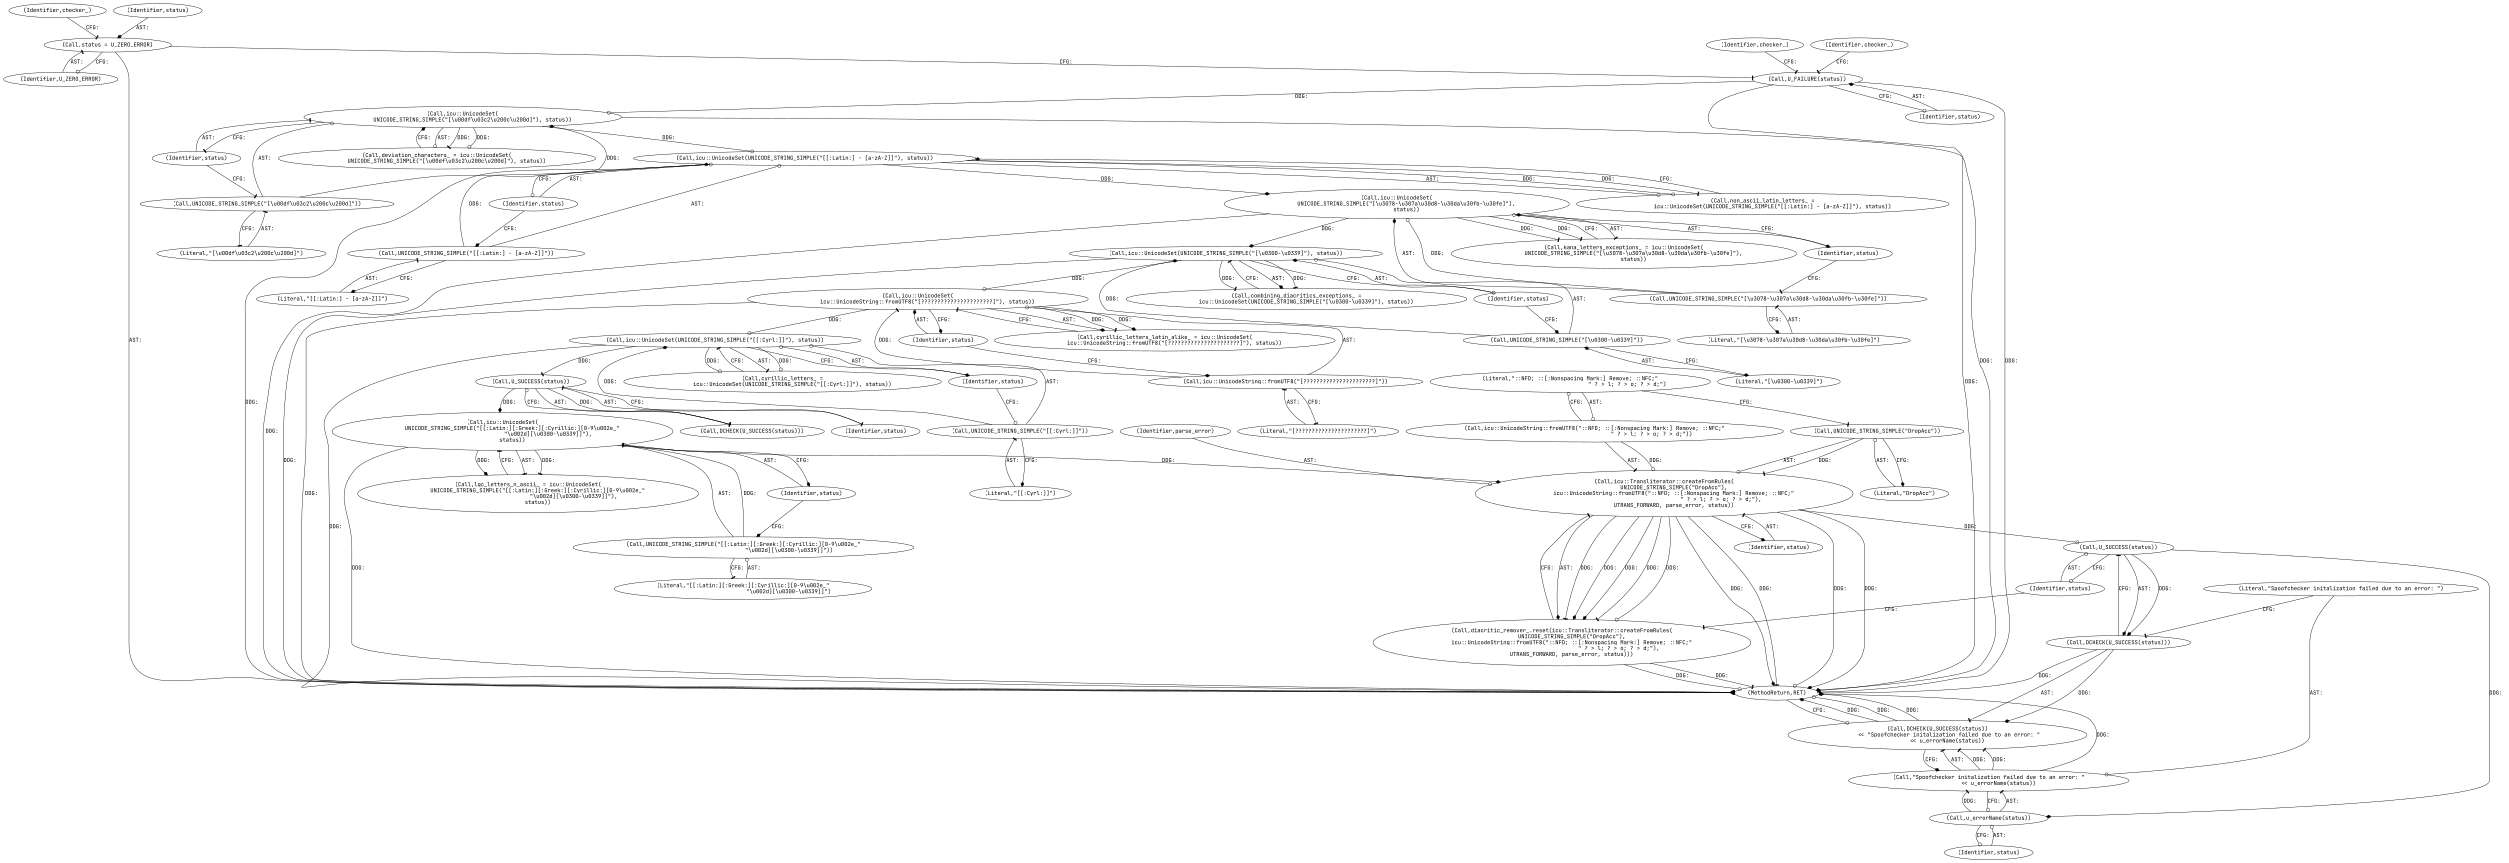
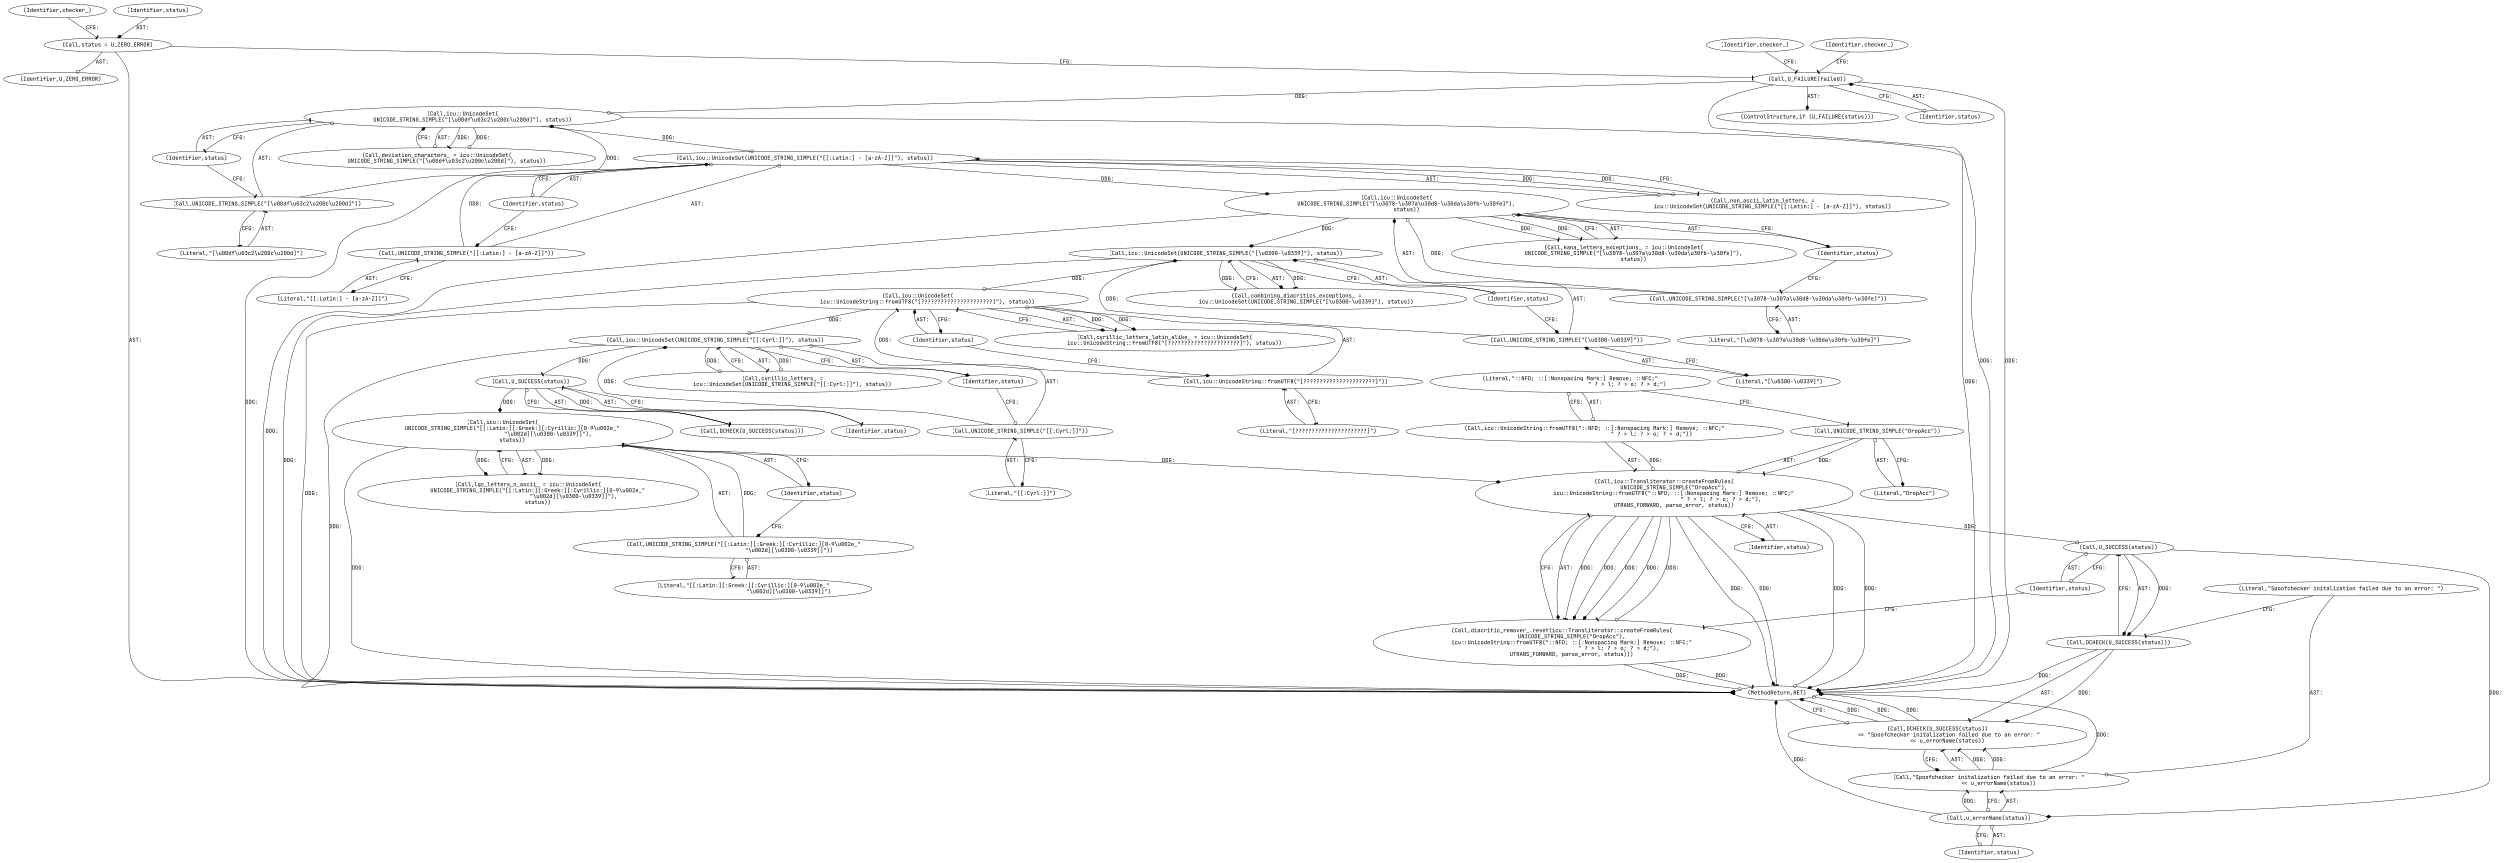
edge "(Identifier,U_ZERO_ERROR)" -> "(Call,status = U_ZERO_ERROR)": removed, label "AST:"
edge "(Call,status = U_ZERO_ERROR)" -> "(Identifier,U_ZERO_ERROR)": label "CFG: " -> "AST: "
node "(Call,U_FAILURE(status))": label "(Call,U_FAILURE(status))" -> "(Call,U_FAILURE(failed))"
node "(ControlStructure,if (U_FAILURE(status)))": added
node "(Identifier,parse_error)": removed
edge "(Call,u_errorName(status))" -> "(MethodReturn,RET)": added, label "DDG:"
